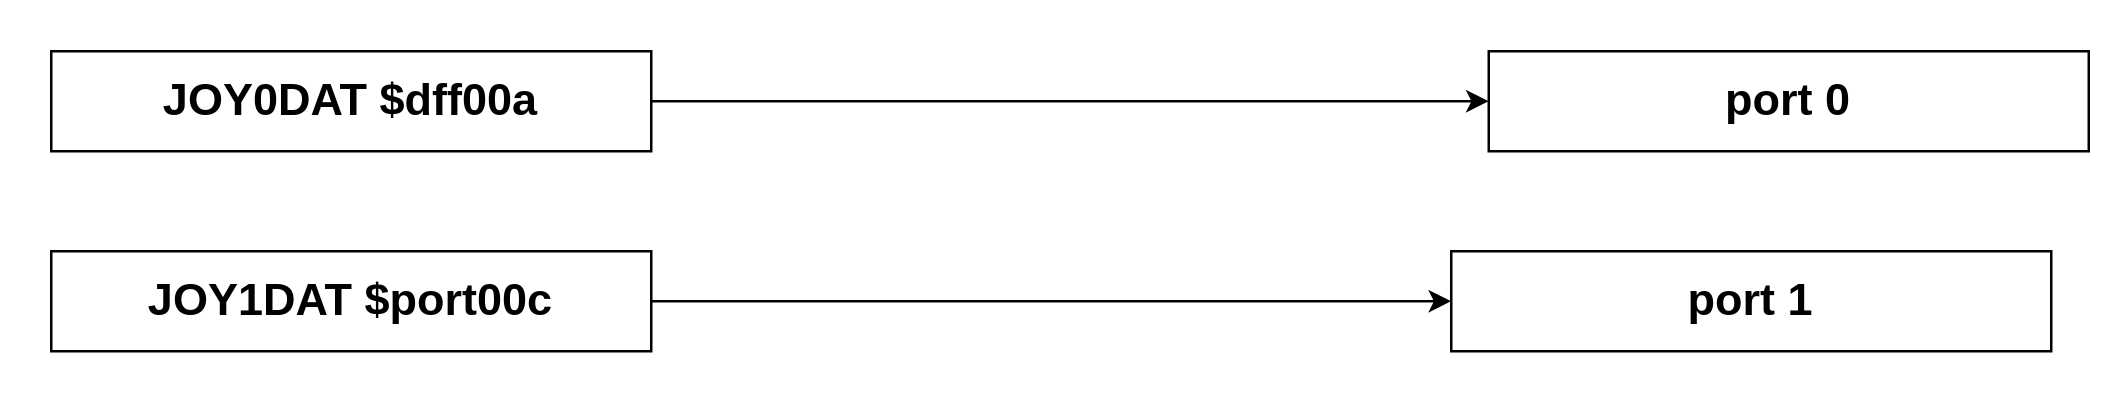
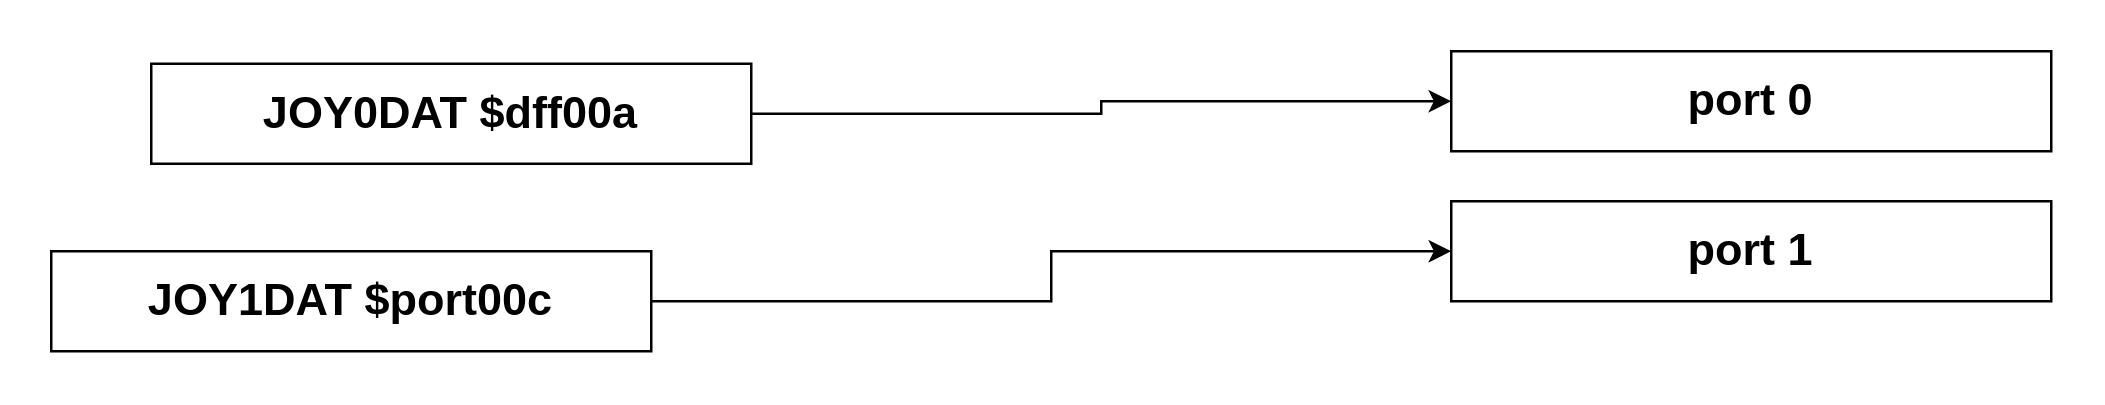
node "JOY0DAT $dff00a": moved (351, 101) -> (451, 114)
node "port 0": moved (1789, 101) -> (1751, 101)
node "port 1": moved (1751, 301) -> (1751, 251)
